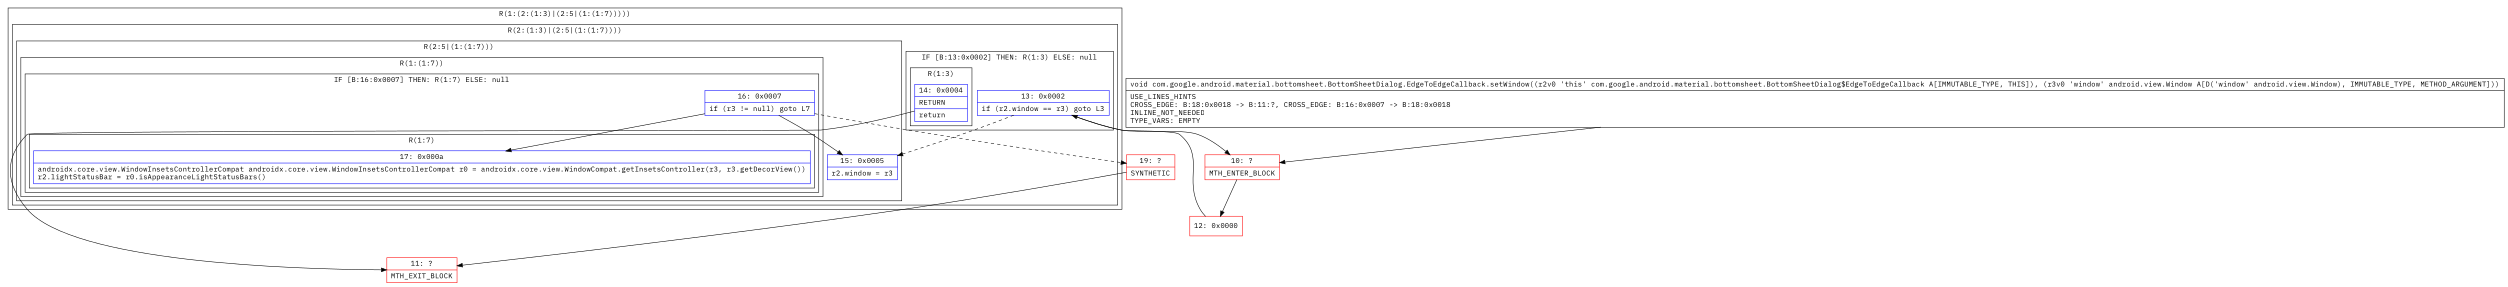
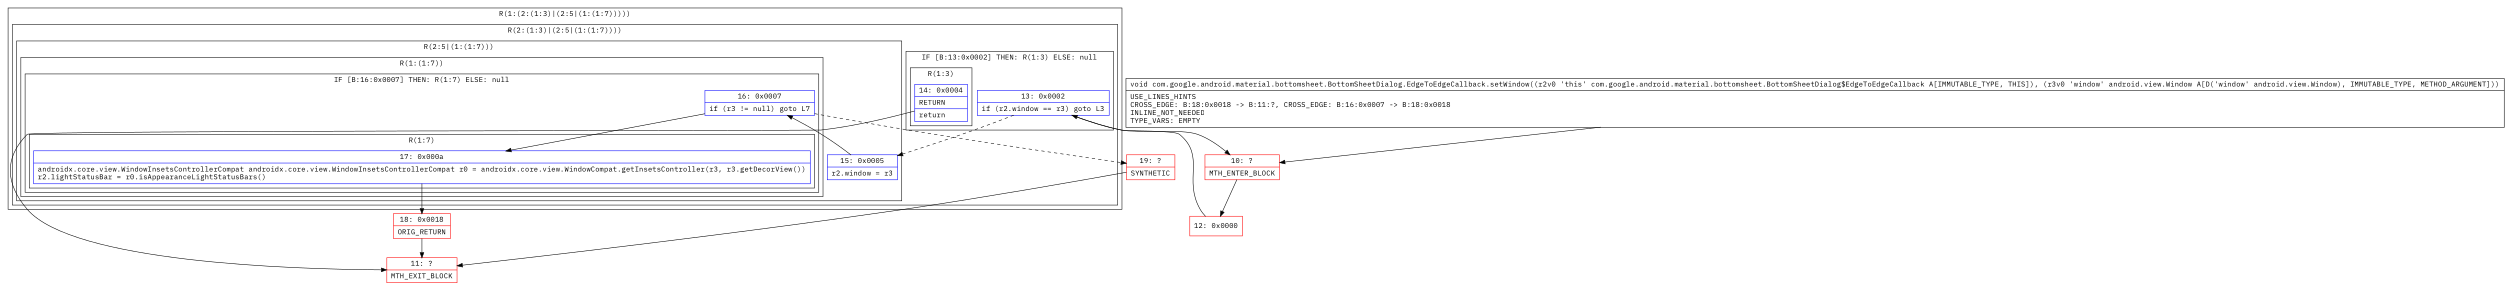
edge "16: 0x0007" -> "15: 0x0005": reversed
node "18: 0x0018": added
